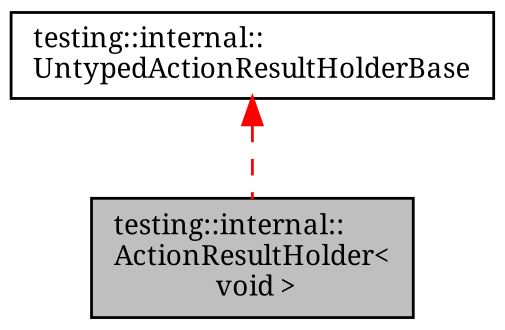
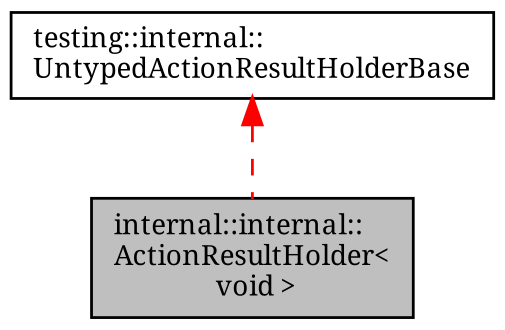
node "testing::internal:: ActionResultHolder< void >": label "testing::internal:: ActionResultHolder< void >" -> "internal::internal:: ActionResultHolder< void >"
